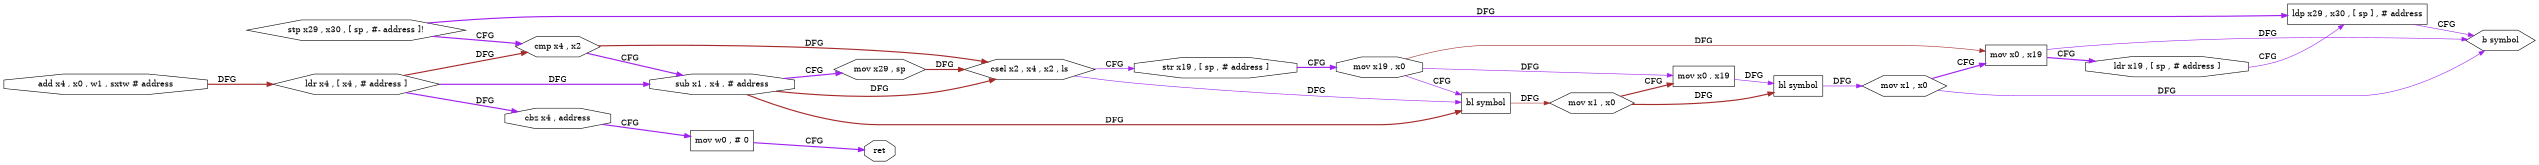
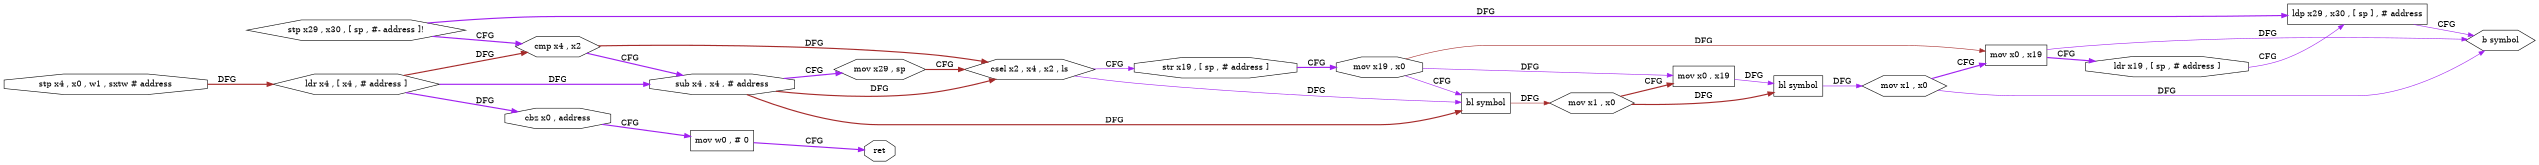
edge "mov x29 , sp" -> "csel x2 , x4 , x2 , ls": label "DFG" -> "CFG"
node "add x4 , x0 , w1 , sxtw # address": label "add x4 , x0 , w1 , sxtw # address" -> "stp x4 , x0 , w1 , sxtw # address"
node "sub x1 , x4 , # address": label "sub x1 , x4 , # address" -> "sub x4 , x4 , # address"
node "cbz x4 , address": label "cbz x4 , address" -> "cbz x0 , address"
